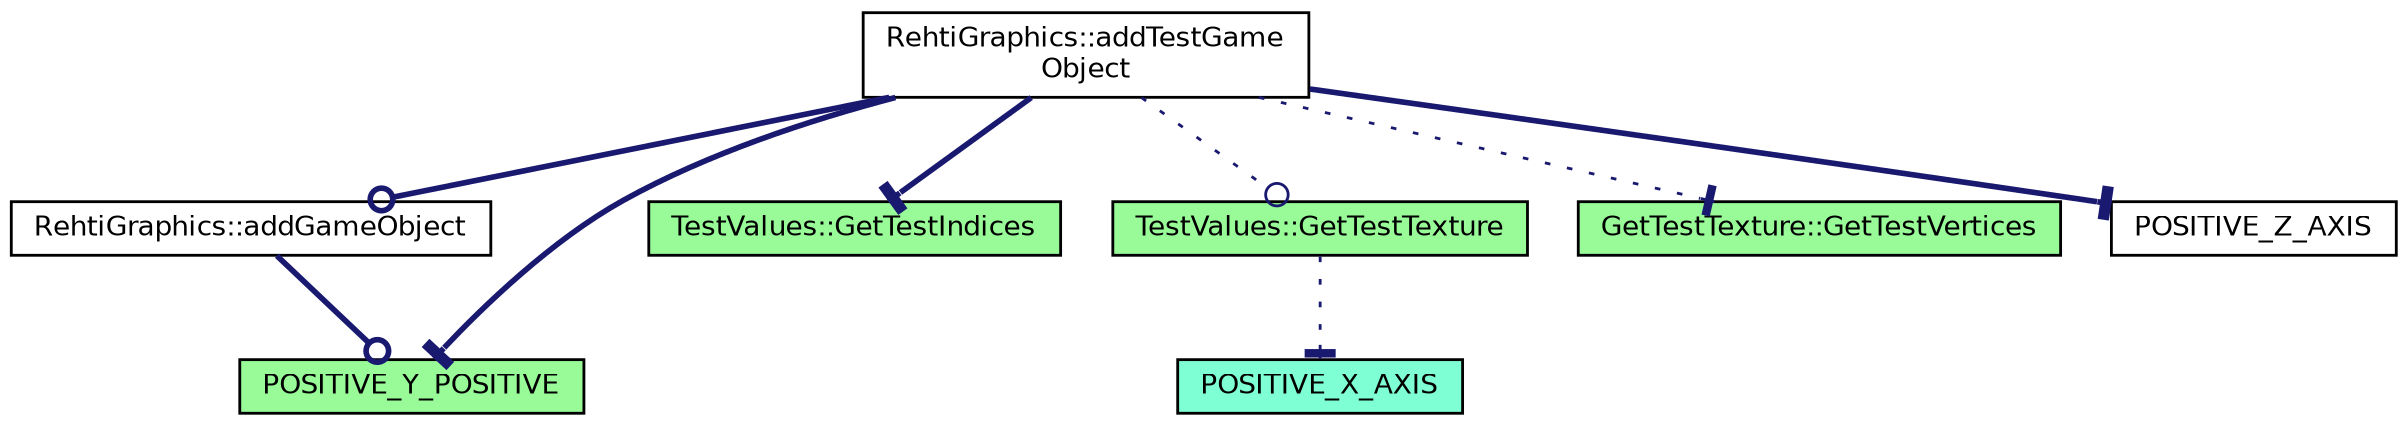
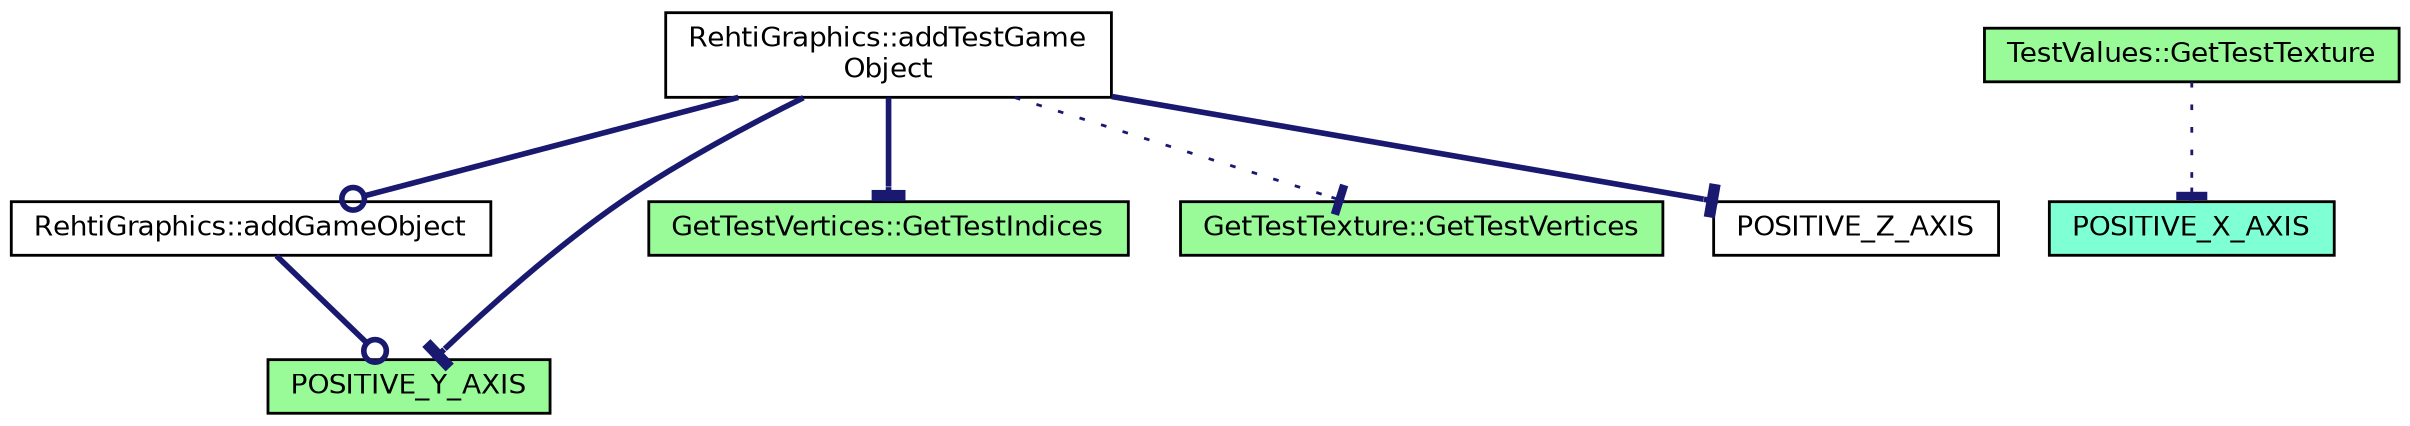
edge "RehtiGraphics::addTestGame Object" -> "TestValues::GetTestTexture": removed
node "TestValues::GetTestIndices": label "TestValues::GetTestIndices" -> "GetTestVertices::GetTestIndices"
node "POSITIVE_Y_POSITIVE": label "POSITIVE_Y_POSITIVE" -> "POSITIVE_Y_AXIS"
